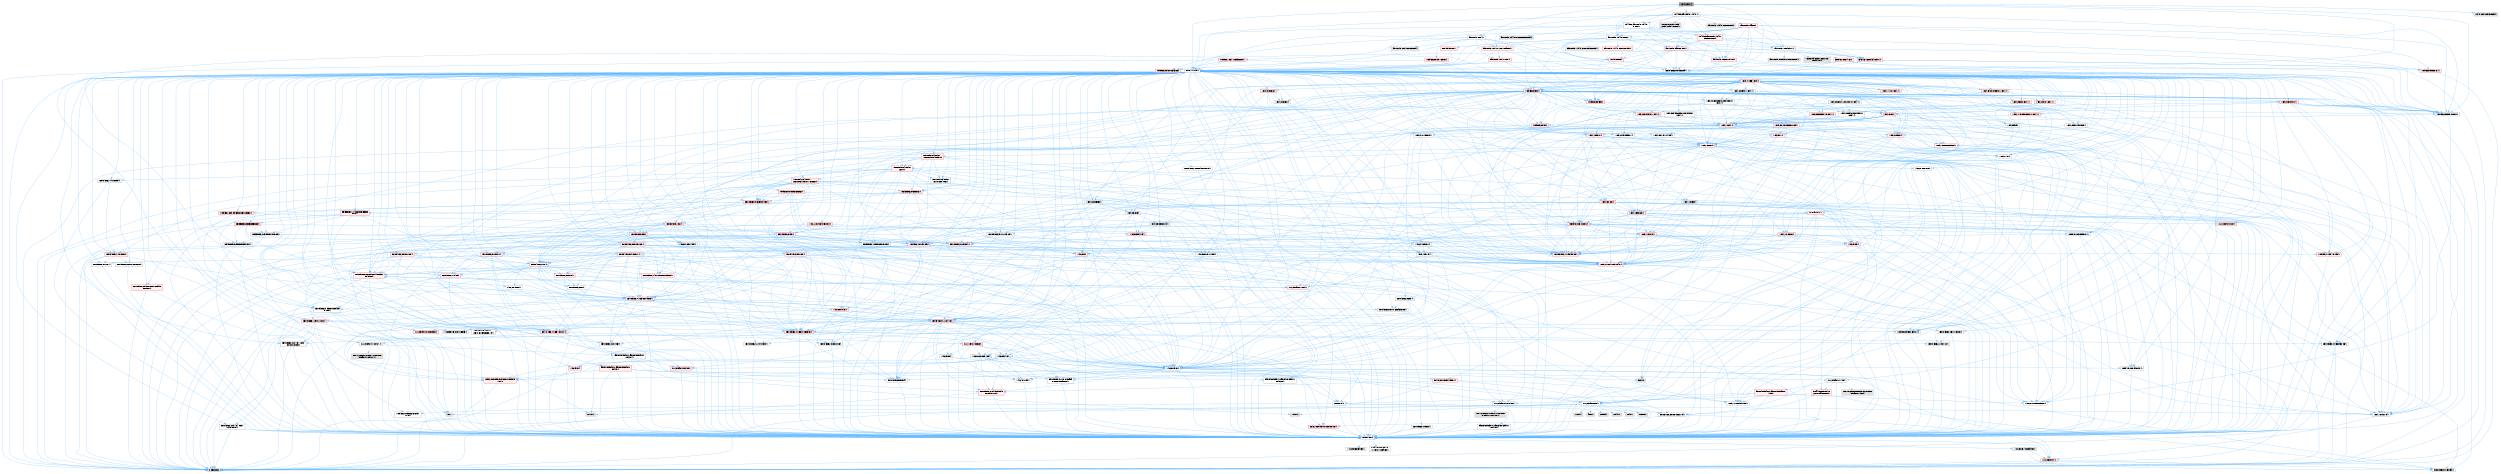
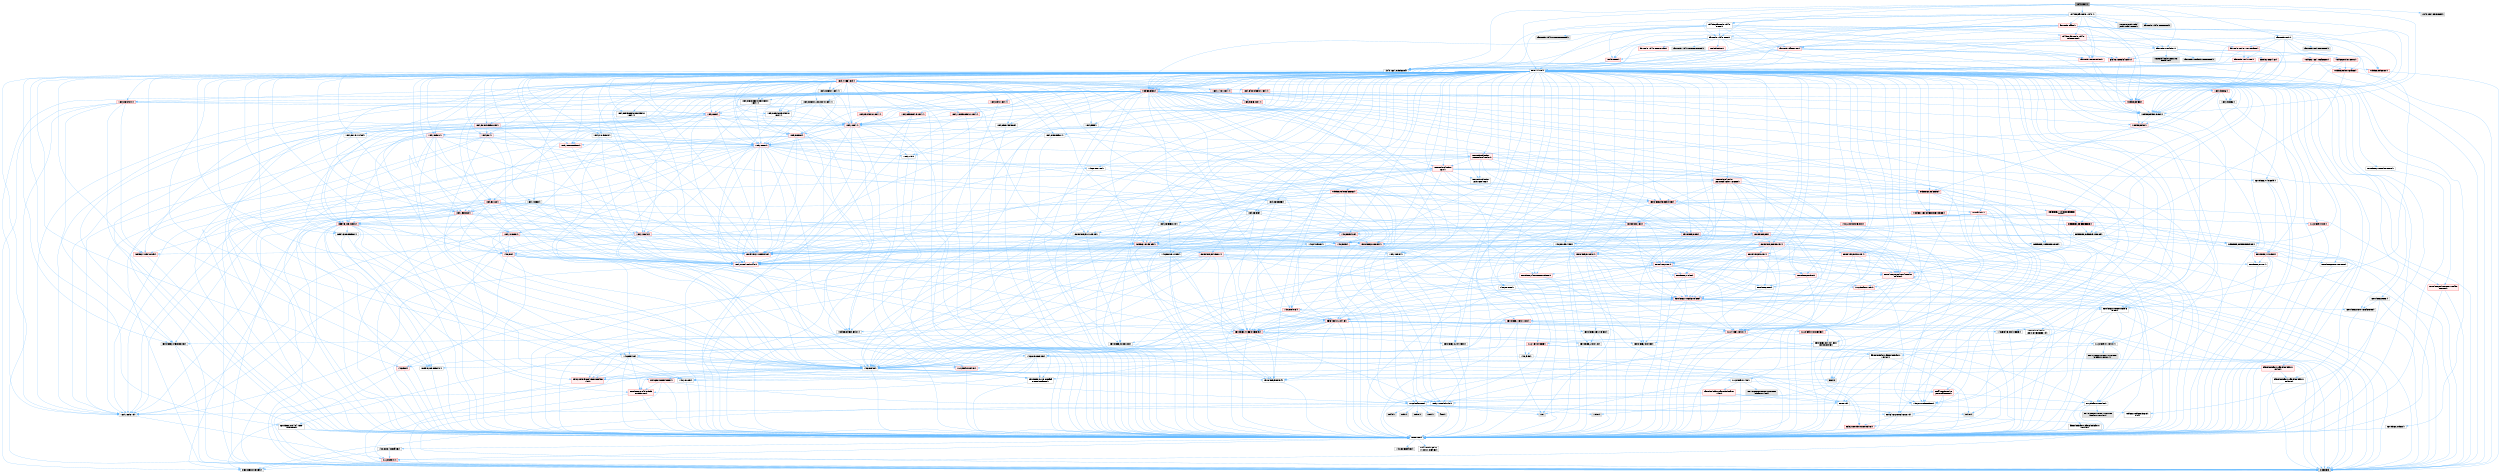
node "Templates/SubclassOf.h": label "Templates/SubclassOf.h" -> "AbilityTask/SubclassOf.h"
edge "Math/Quat.h" -> "Logging/LogMacros.h": added
node "COMPILED/UnrealMemory.h": label "COMPILED/UnrealMemory.h" -> "HAL/UnrealMemory.h"
node "stddef.h": removed
